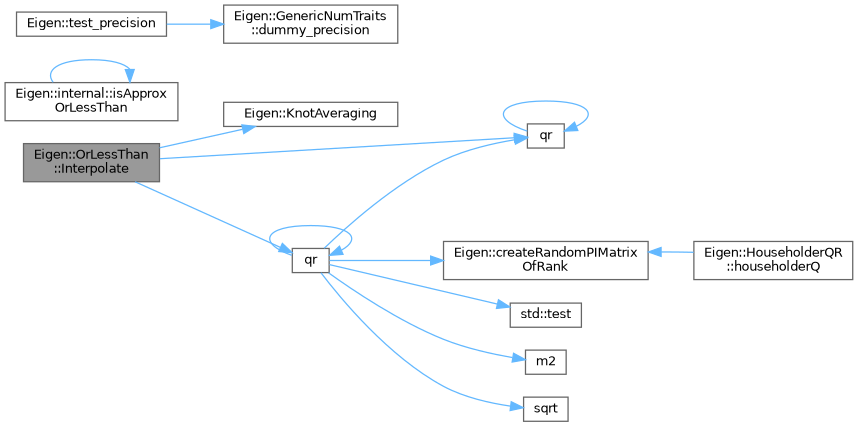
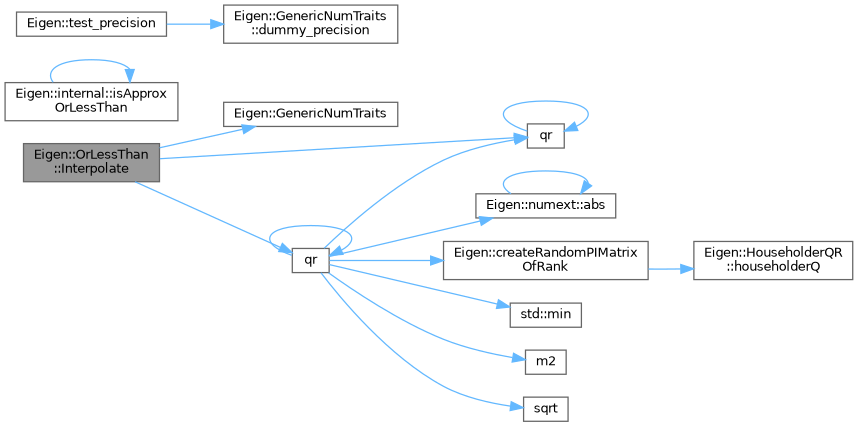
node "Eigen::KnotAveraging": label "Eigen::KnotAveraging" -> "Eigen::GenericNumTraits"
node "Eigen::numext::abs": added
edge "Eigen::HouseholderQR ::householderQ" -> "Eigen::createRandomPIMatrix OfRank": reversed
node "std::test": label "std::test" -> "std::min"
